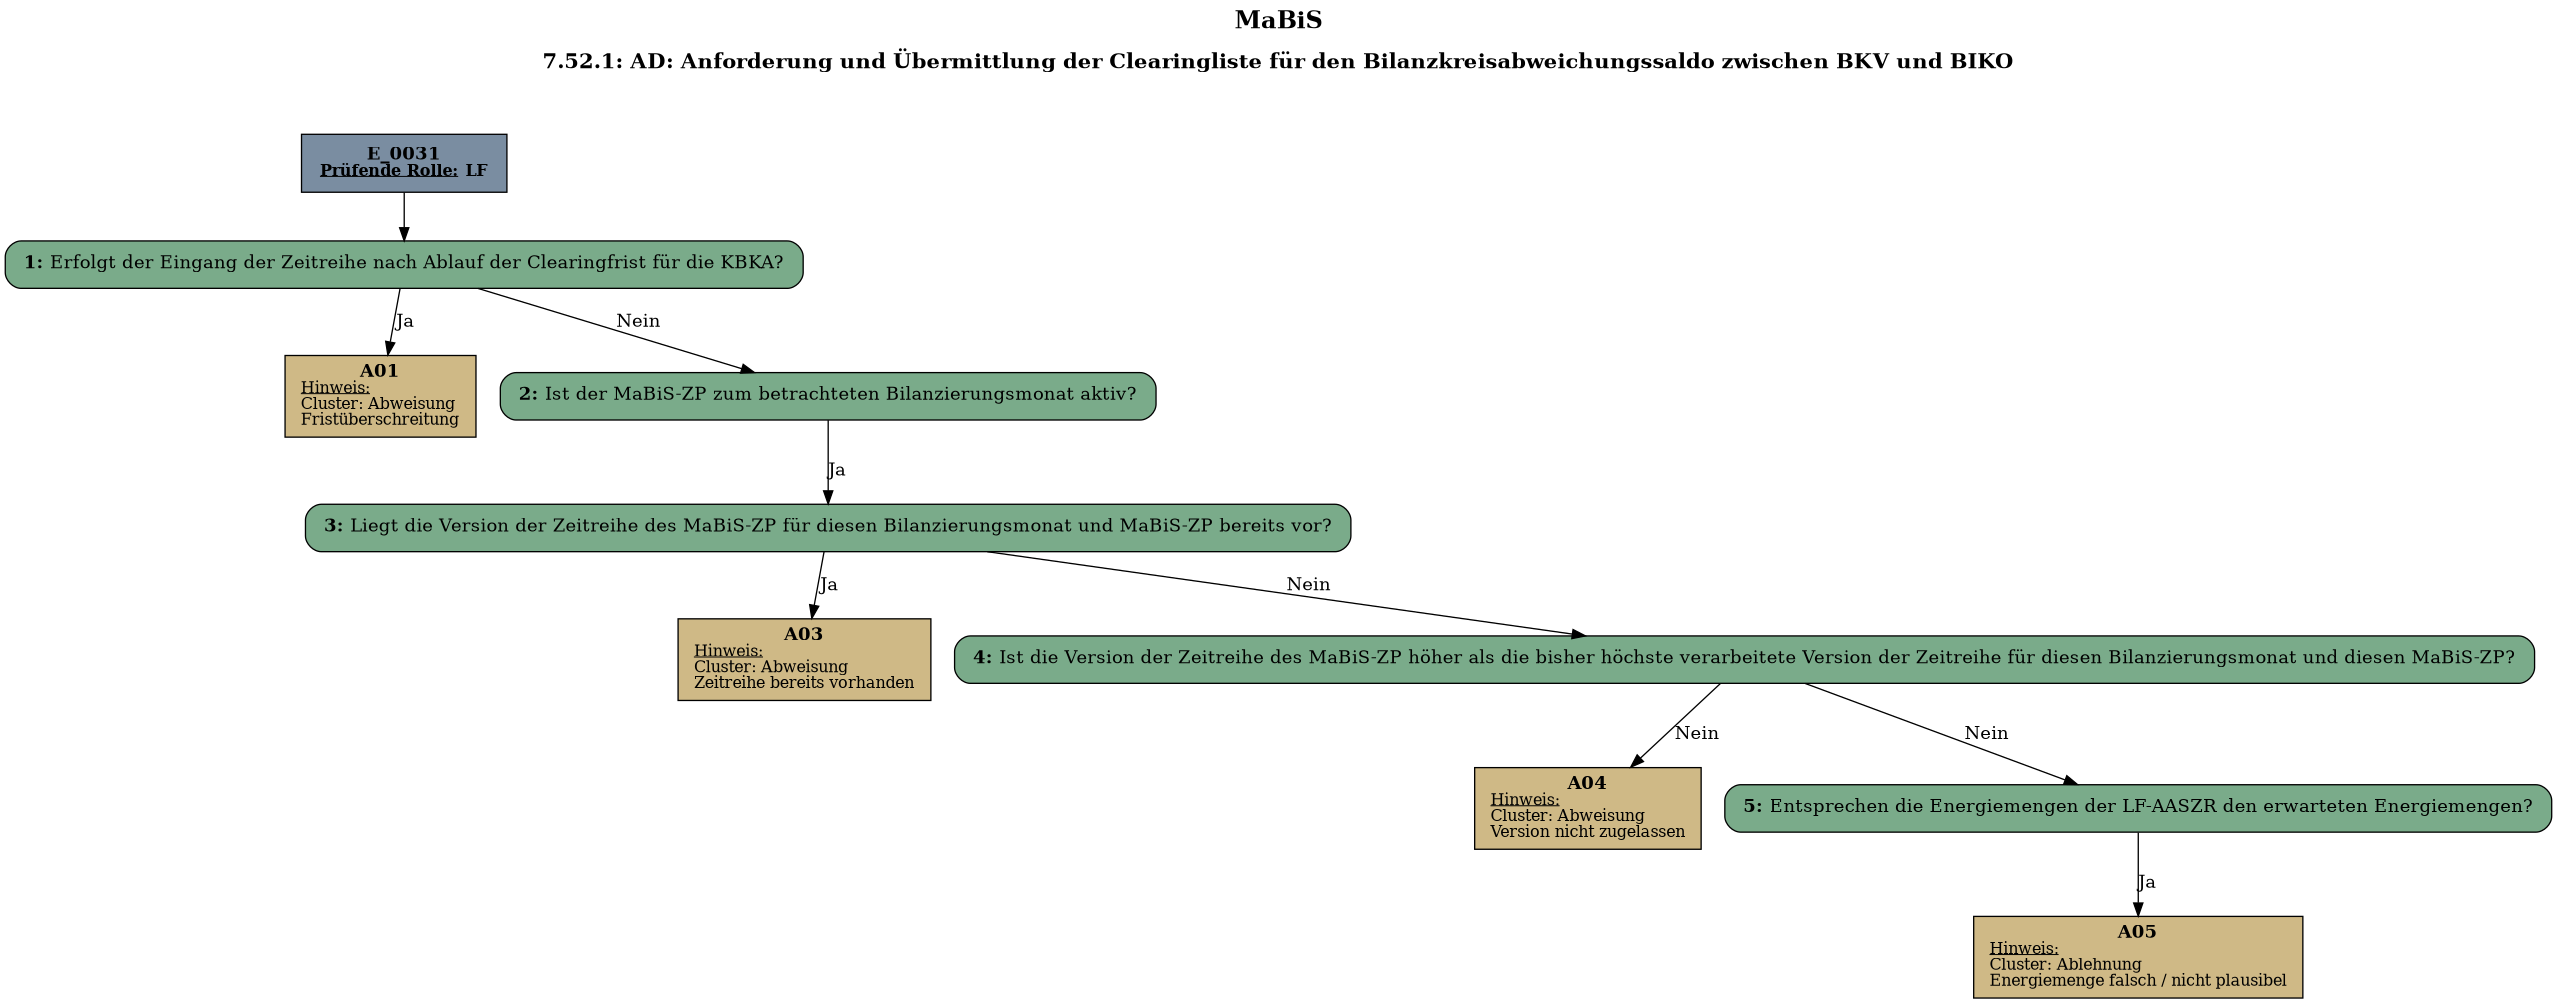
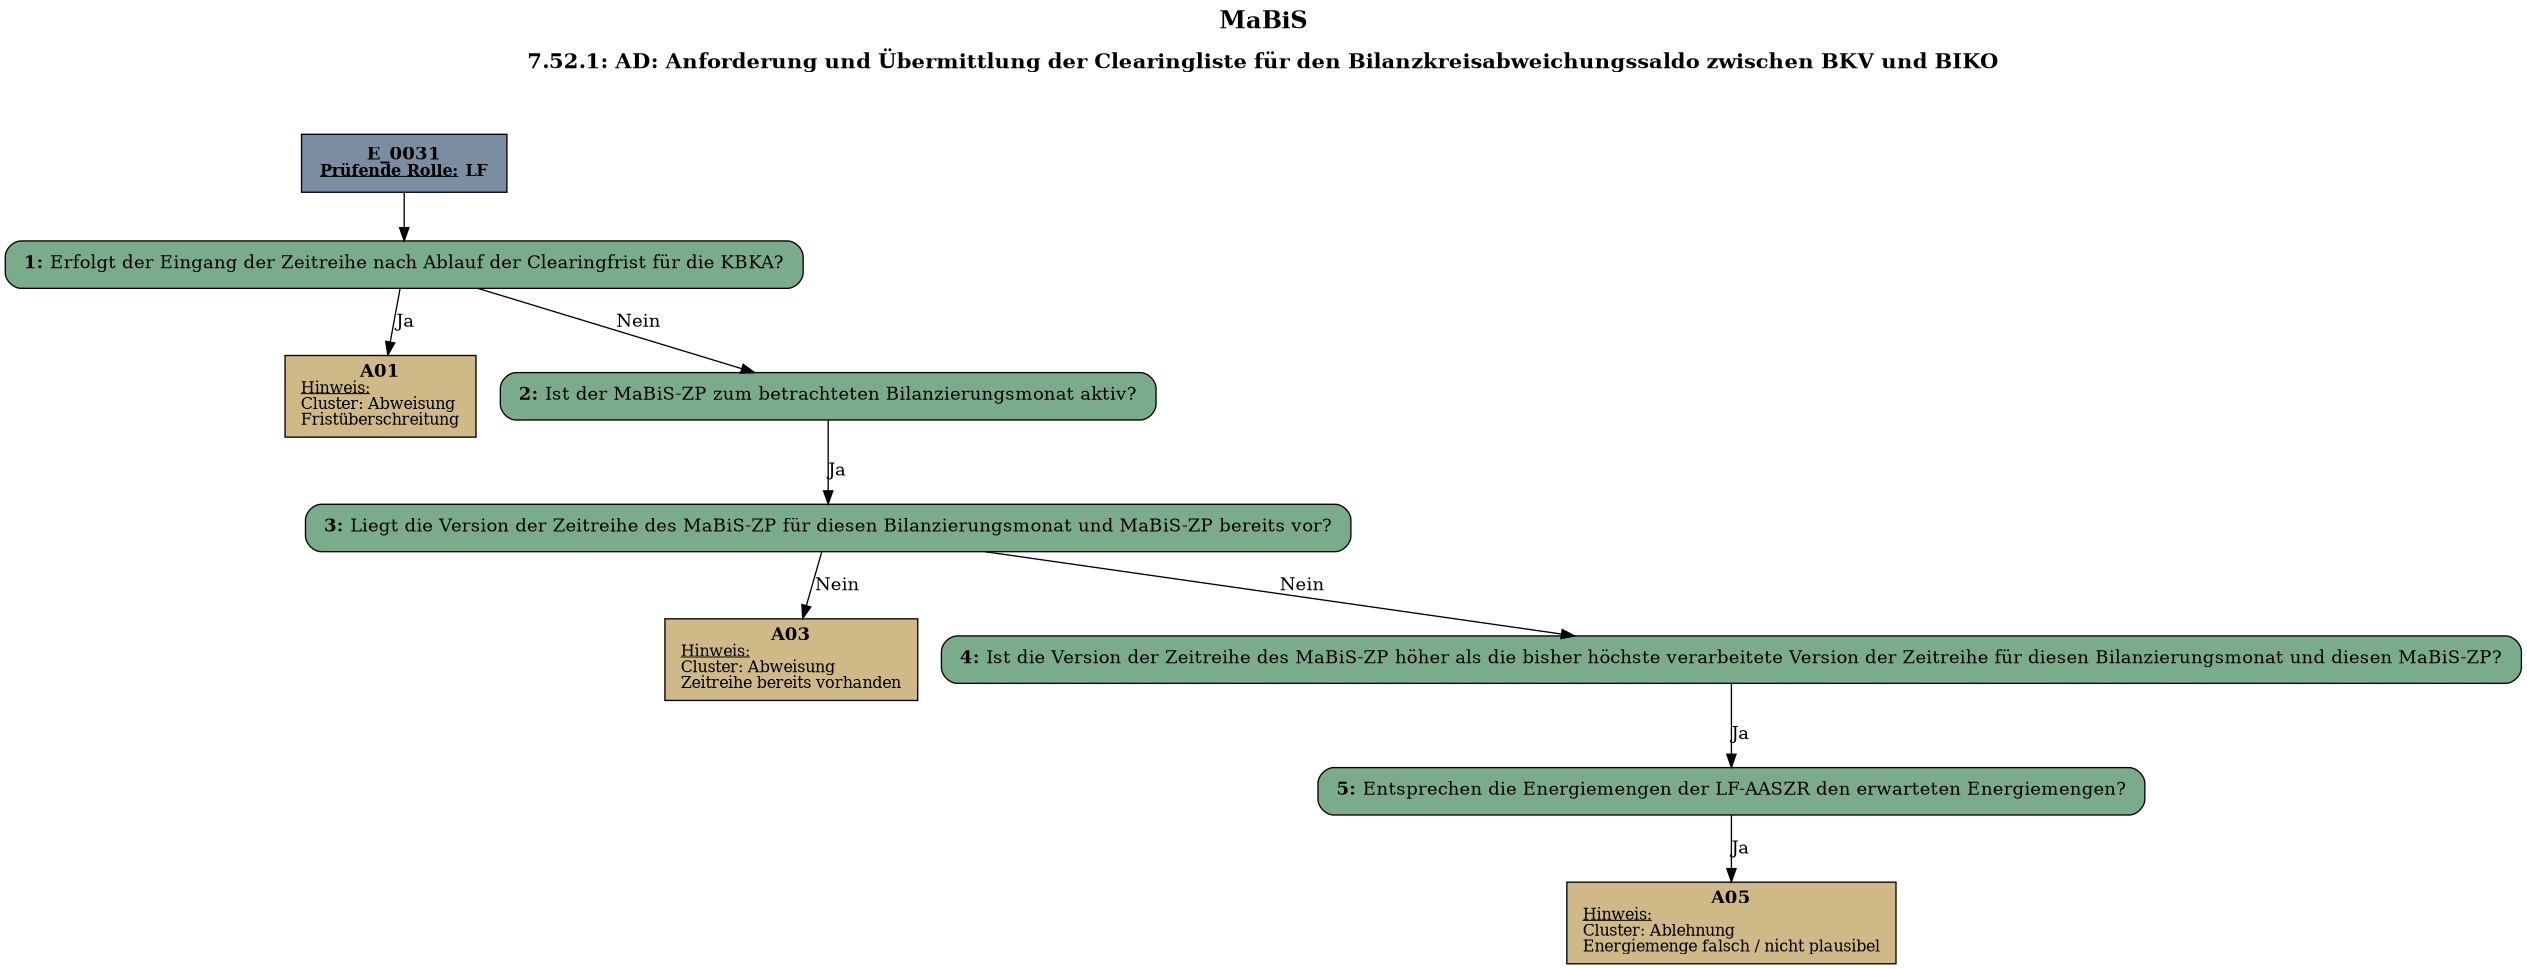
edge "3:" -> "A03": label "Ja" -> "Nein"
edge "4:" -> "5:": label "Nein" -> "Ja"
node "A04": removed
